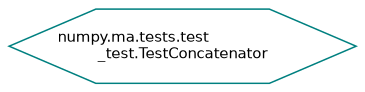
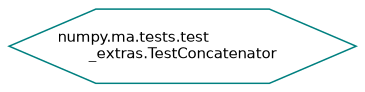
node "numpy.ma.tests.test _test.TestConcatenator": label "numpy.ma.tests.test _test.TestConcatenator" -> "numpy.ma.tests.test _extras.TestConcatenator"
